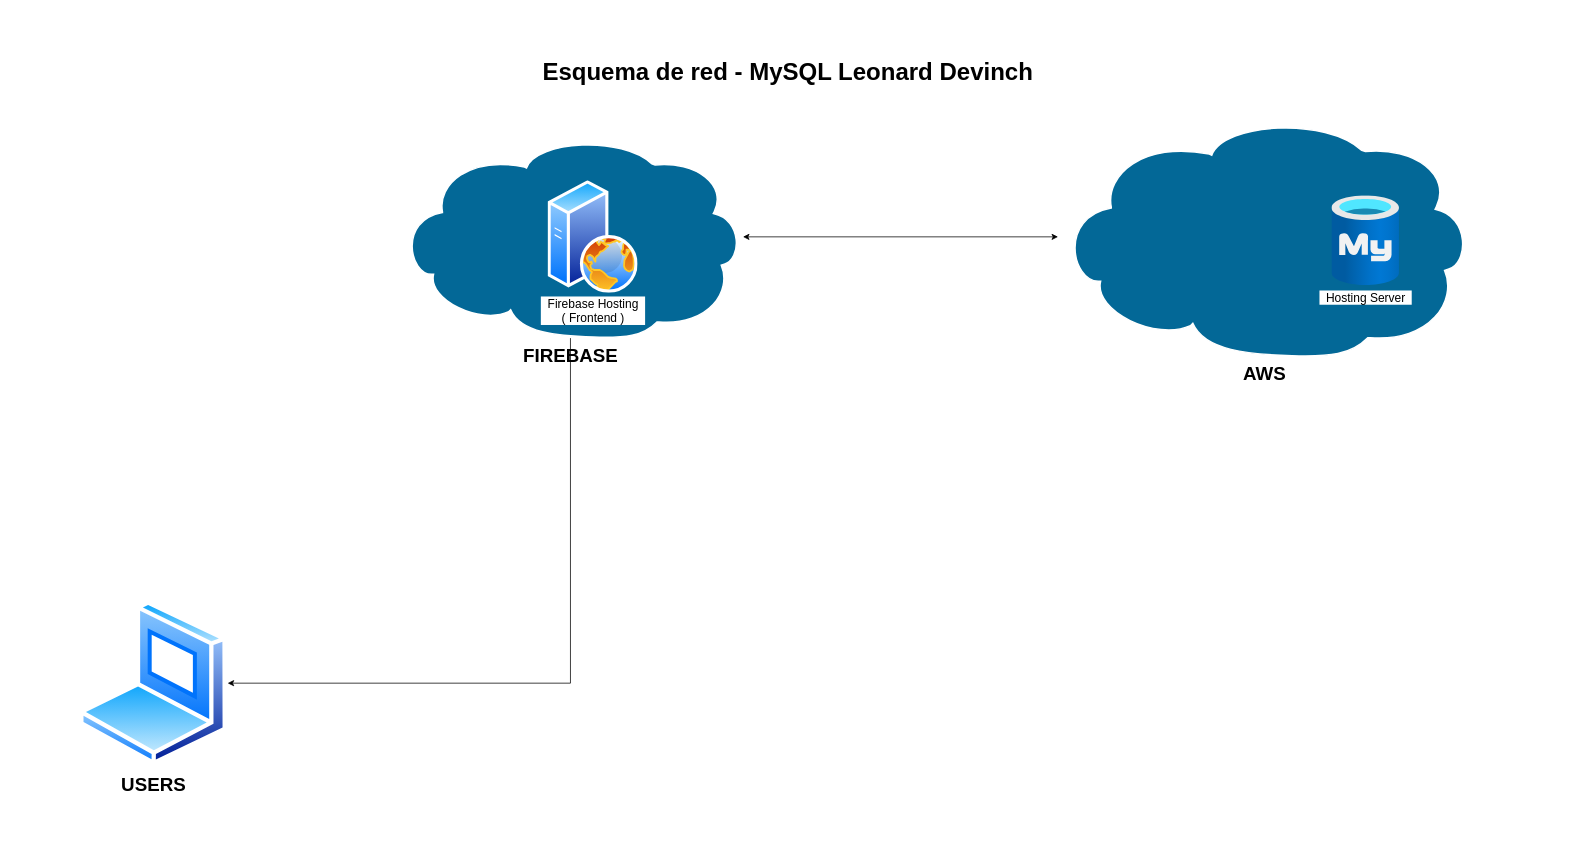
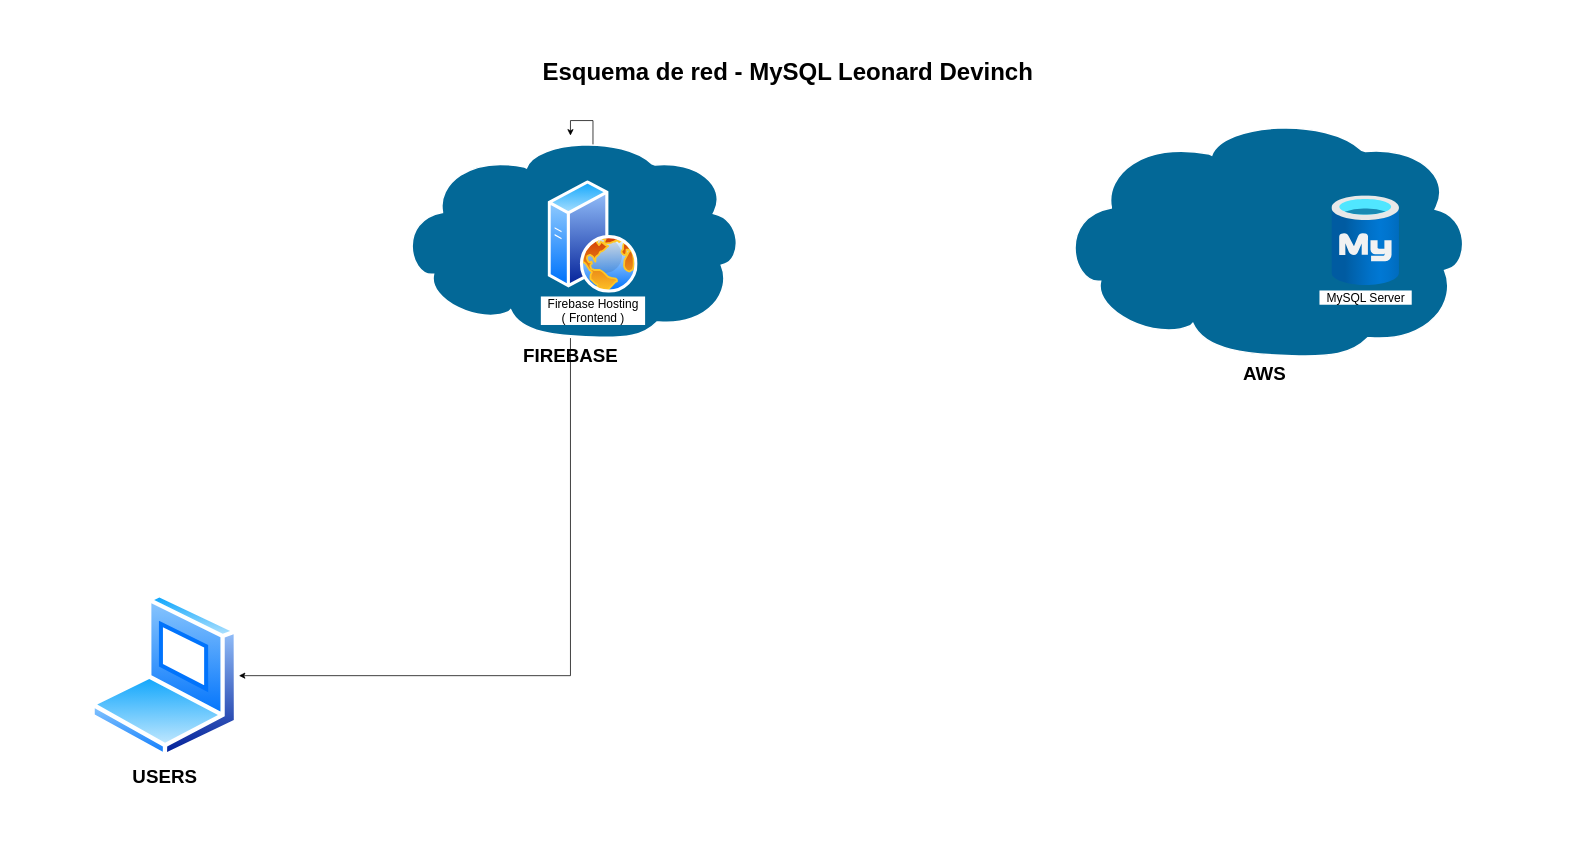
edge "FIREBASE" -- "AWS": now "FIREBASE" -- "Firebase Hosting ( Frontend )"
node "Hosting Server": label "Hosting Server" -> "MySQL Server"
node "USERS": moved (153, 683) -> (165, 675)
